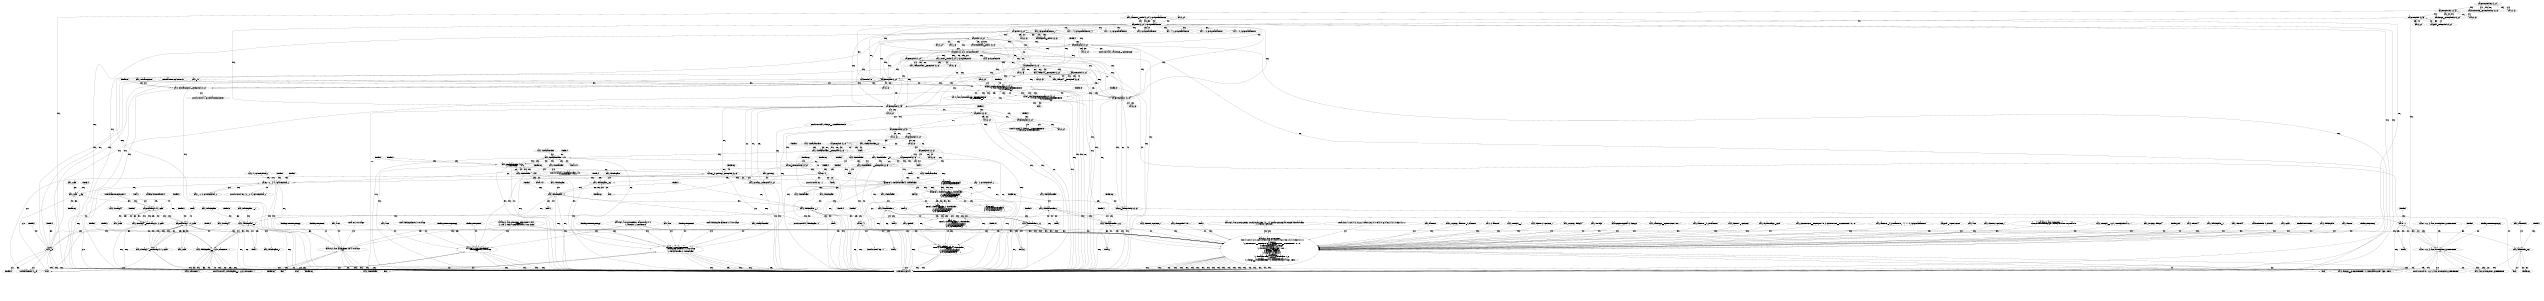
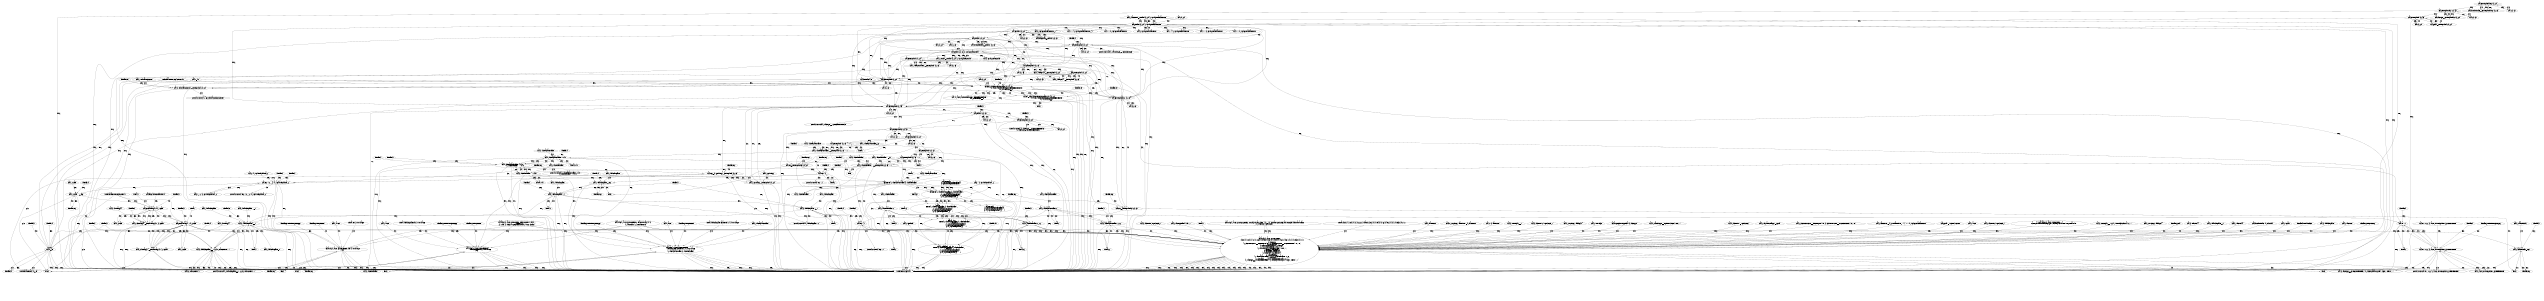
edge "(ControlStructure,if (h->slice_type == AV_PICTURE_TYPE_SP))" -> "(Call,h->pps.init_qp + get_se_golomb(&h->gb))": now "(Call,tmp = h->pps.init_qp + get_se_golomb(&h->gb))" -> "(Call,h->pps.init_qp + get_se_golomb(&h->gb))"
node "(Call,h->frame_num != h->prev_frame_num)": removed
edge "(Call,h->deblocking_filter == 1)" -> "(Call,h->deblocking_filter = 0)": reversed
